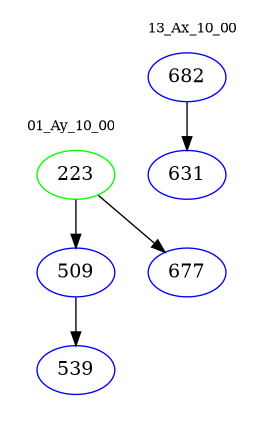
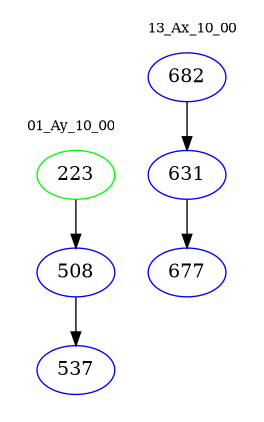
edge "223" -> "677": now "631" -> "677"
node "509": label "509" -> "508"
node "539": label "539" -> "537"
